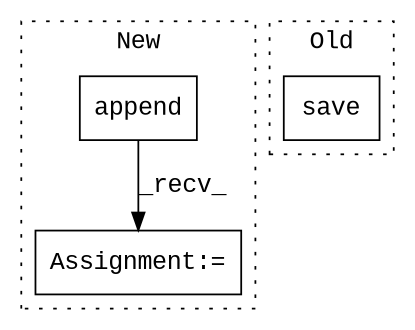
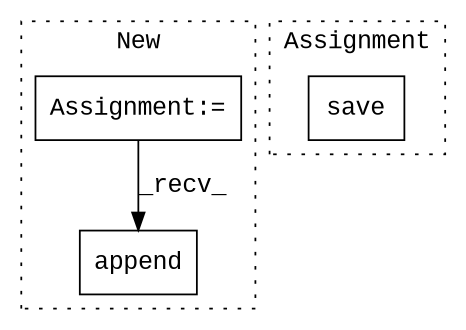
cluster "Old": label "Old" -> "Assignment"
edge "append" -> "Assignment:=": reversed
